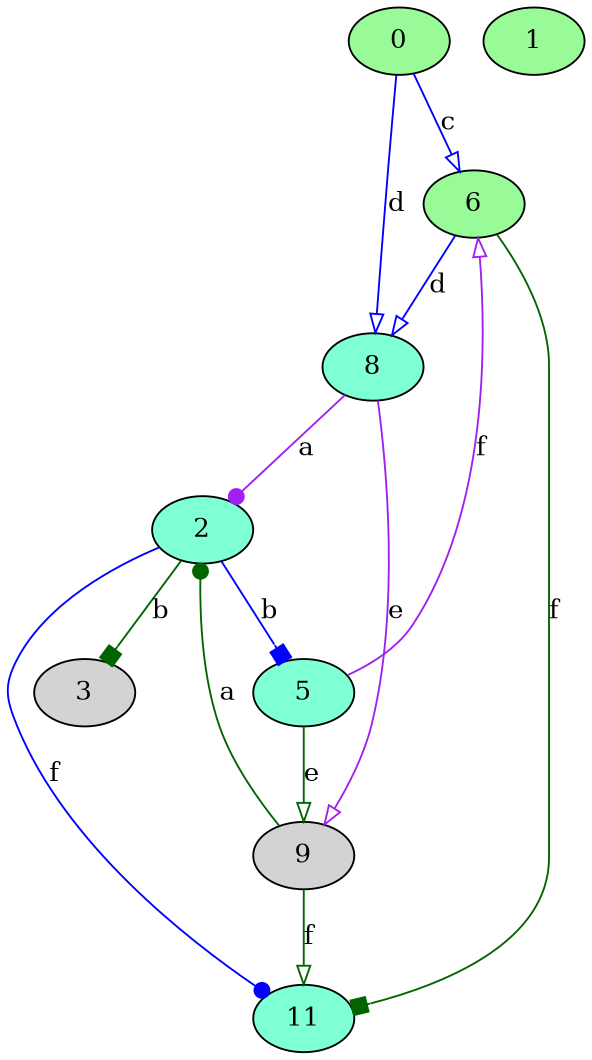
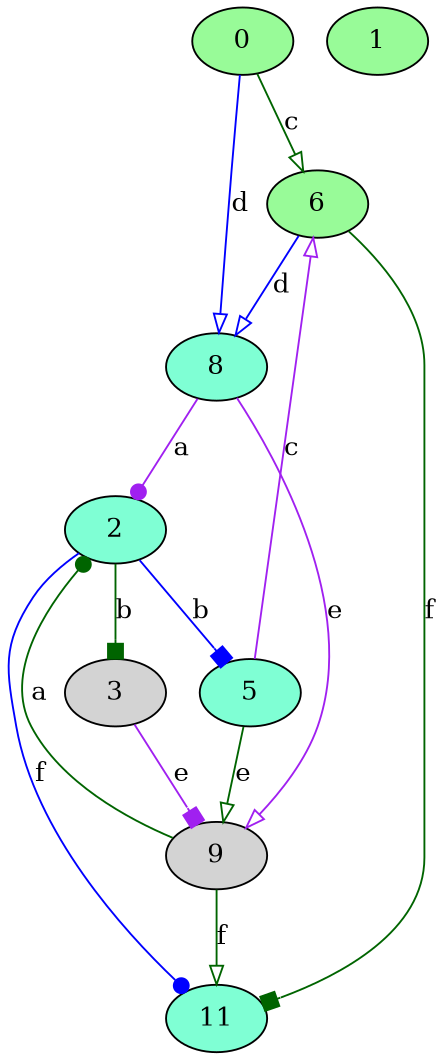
edge "0" -> "6": color blue -> darkgreen
edge "5" -> "6": label "f" -> "c"
edge "3" -> "9": added, label "e"
